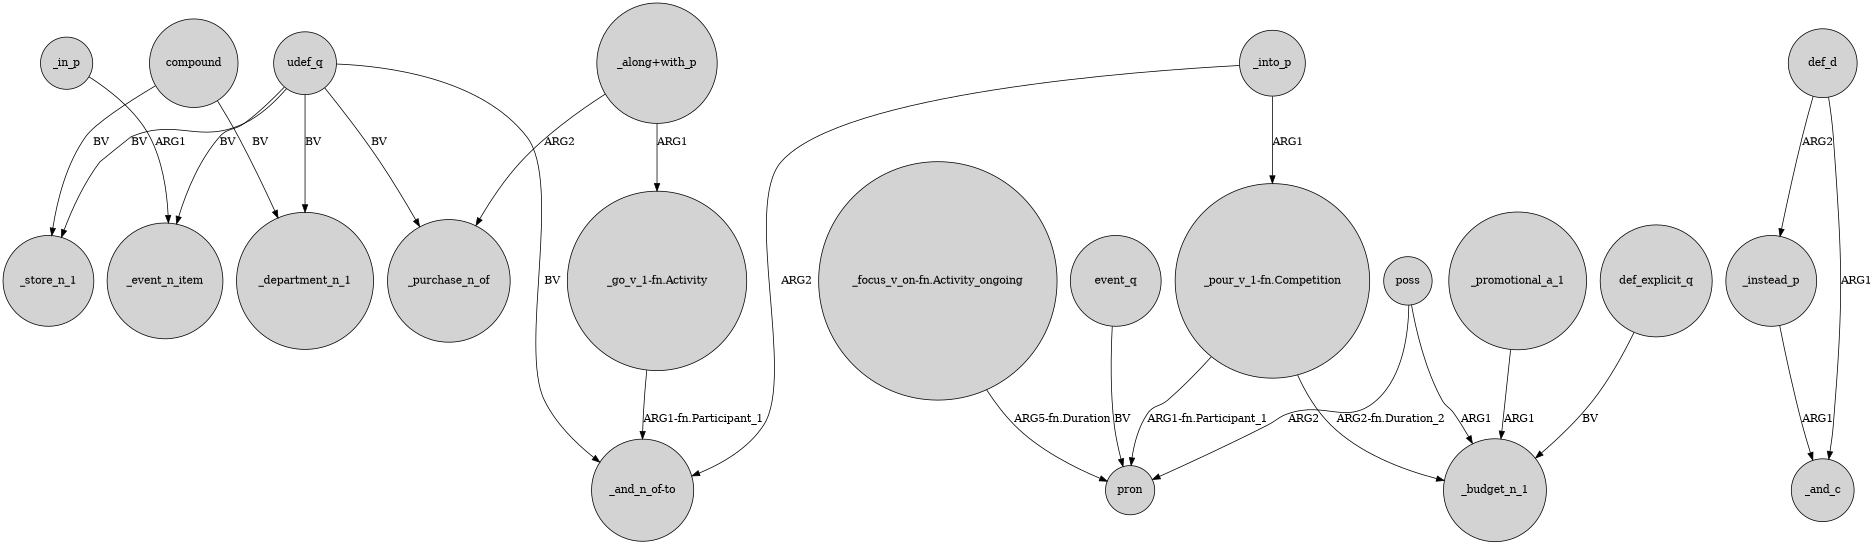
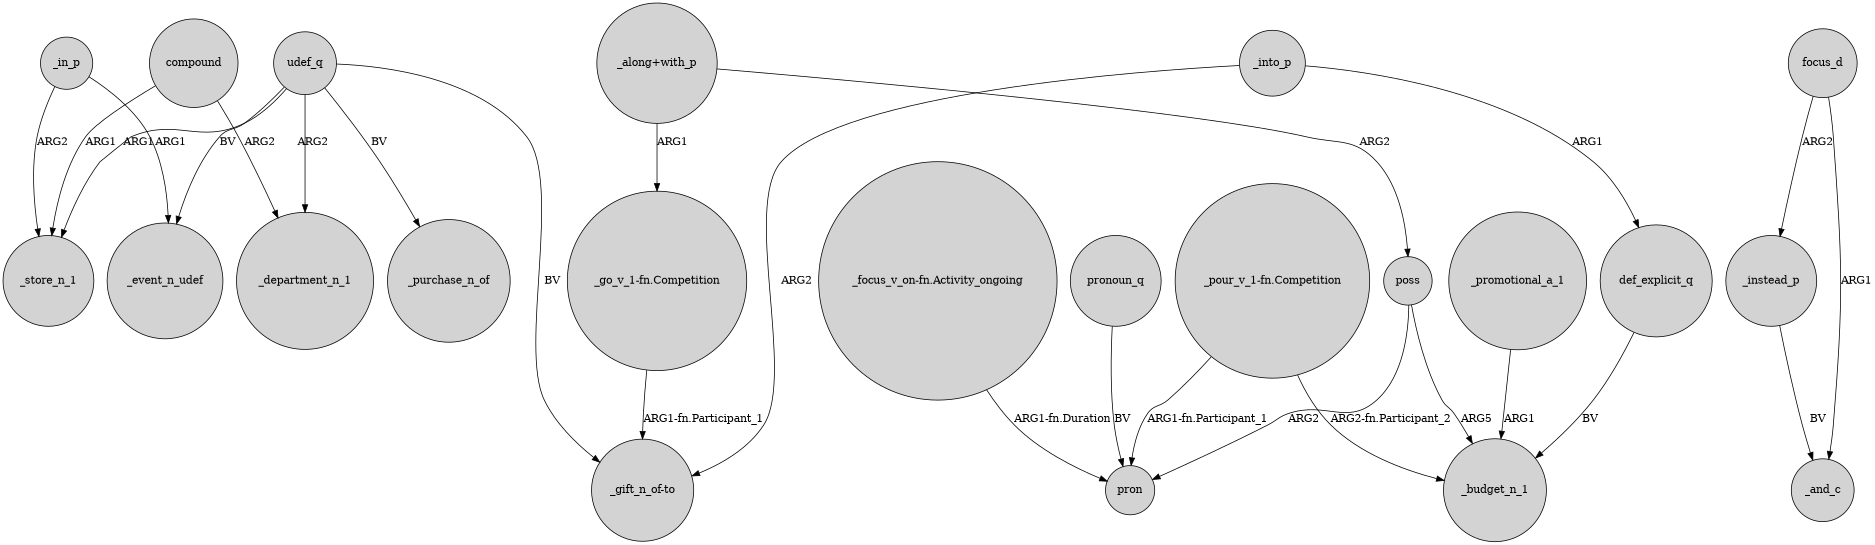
node "def_d": label "def_d" -> "focus_d"
edge "_into_p" -> "_pour_v_1-fn.Competition": now "_into_p" -> "def_explicit_q"
edge "compound" -> "_store_n_1": label "BV" -> "ARG1"
edge "udef_q" -> "_store_n_1": label "BV" -> "ARG1"
edge "compound" -> "_department_n_1": label "BV" -> "ARG2"
edge "udef_q" -> "_department_n_1": label "BV" -> "ARG2"
edge "_along+with_p" -> "_purchase_n_of": now "_along+with_p" -> "poss"
edge "_in_p" -> "_store_n_1": added, label "ARG2"
node "_event_n_item": label "_event_n_item" -> "_event_n_udef"
node "_go_v_1-fn.Activity": label "_go_v_1-fn.Activity" -> "_go_v_1-fn.Competition"
node "event_q": label "event_q" -> "pronoun_q"
edge "_focus_v_on-fn.Activity_ongoing" -> "pron": label "ARG5-fn.Duration" -> "ARG1-fn.Duration"
edge "_pour_v_1-fn.Competition" -> "_budget_n_1": label "ARG2-fn.Duration_2" -> "ARG2-fn.Participant_2"
edge "poss" -> "_budget_n_1": label "ARG1" -> "ARG5"
edge "_instead_p" -> "_and_c": label "ARG1" -> "BV"
node "_and_n_of-to": label "_and_n_of-to" -> "_gift_n_of-to"
